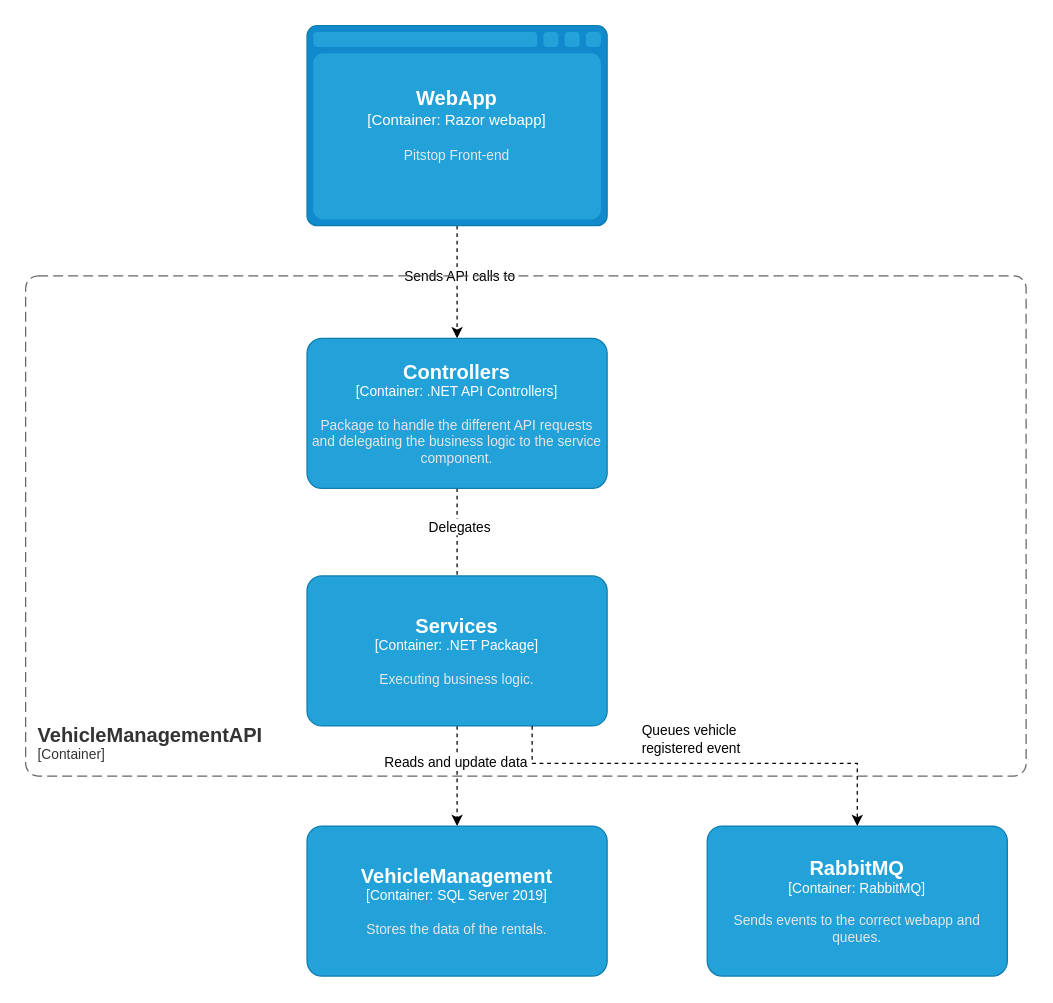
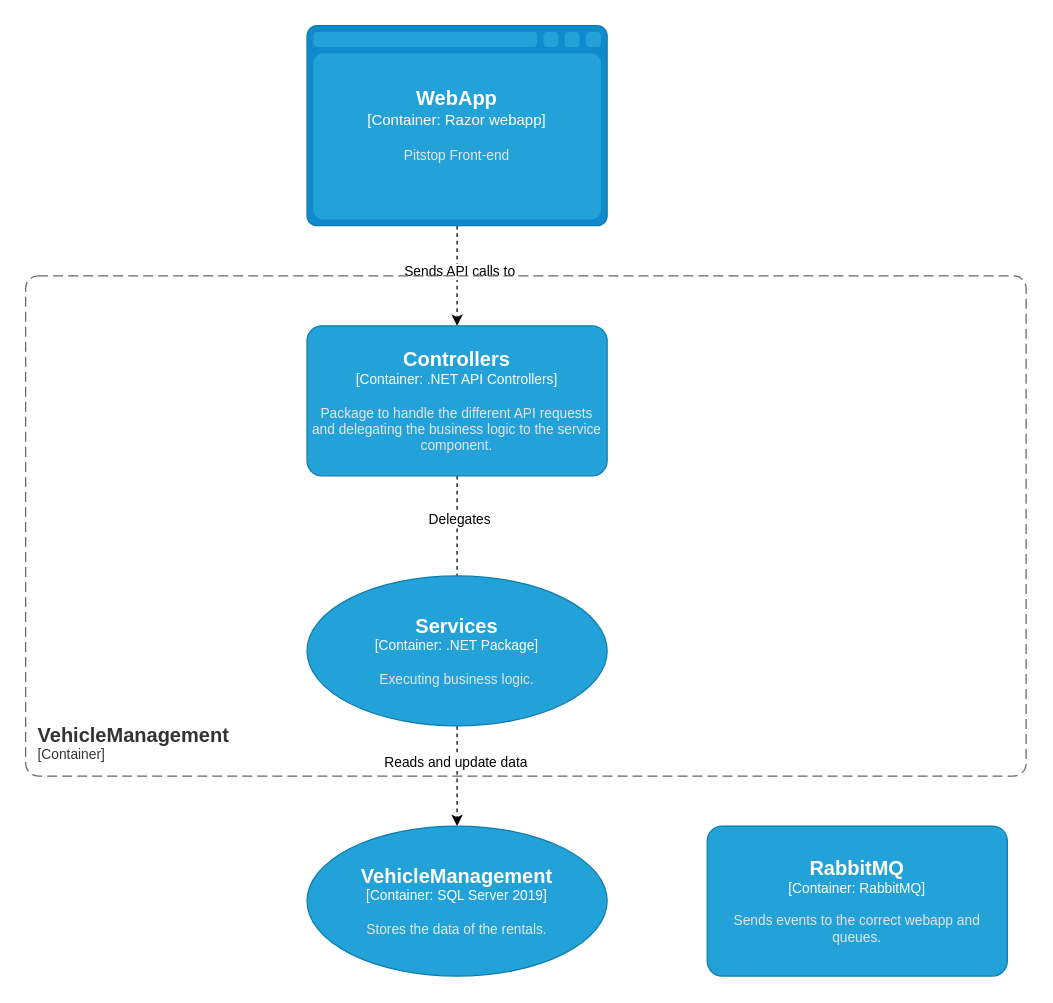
node "Controllers [Container: .NET API Controllers] Package to handle the different API requests and delegating the business logic to the service component.": moved (457, 413) -> (457, 401)
node "Services [Container: .NET Package] Executing business logic.": shape rounded rectangle -> ellipse
node "VehicleManagementAPI [Container]": label "VehicleManagementAPI [Container]" -> "VehicleManagement [Container]"
edge "Services [Container: .NET Package] Executing business logic." -> "RabbitMQ [Container: RabbitMQ] Sends events to the correct webapp and queues.": removed, label "Queues vehicle registered event"
node "VehicleManagement [Container: SQL Server 2019] Stores the data of the rentals.": shape rounded rectangle -> ellipse
